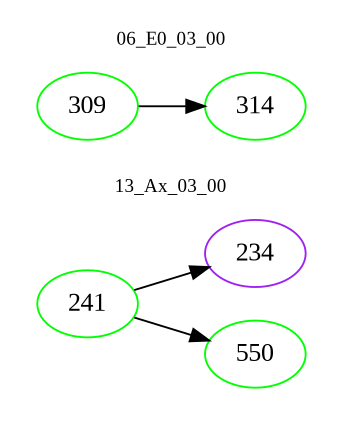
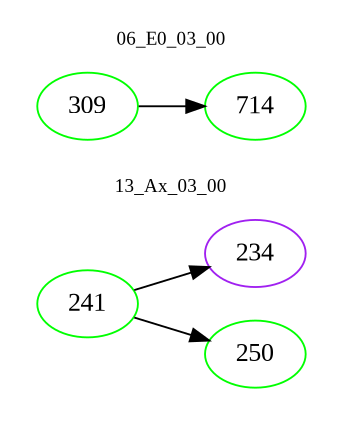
node "314": label "314" -> "714"
node "550": label "550" -> "250"
